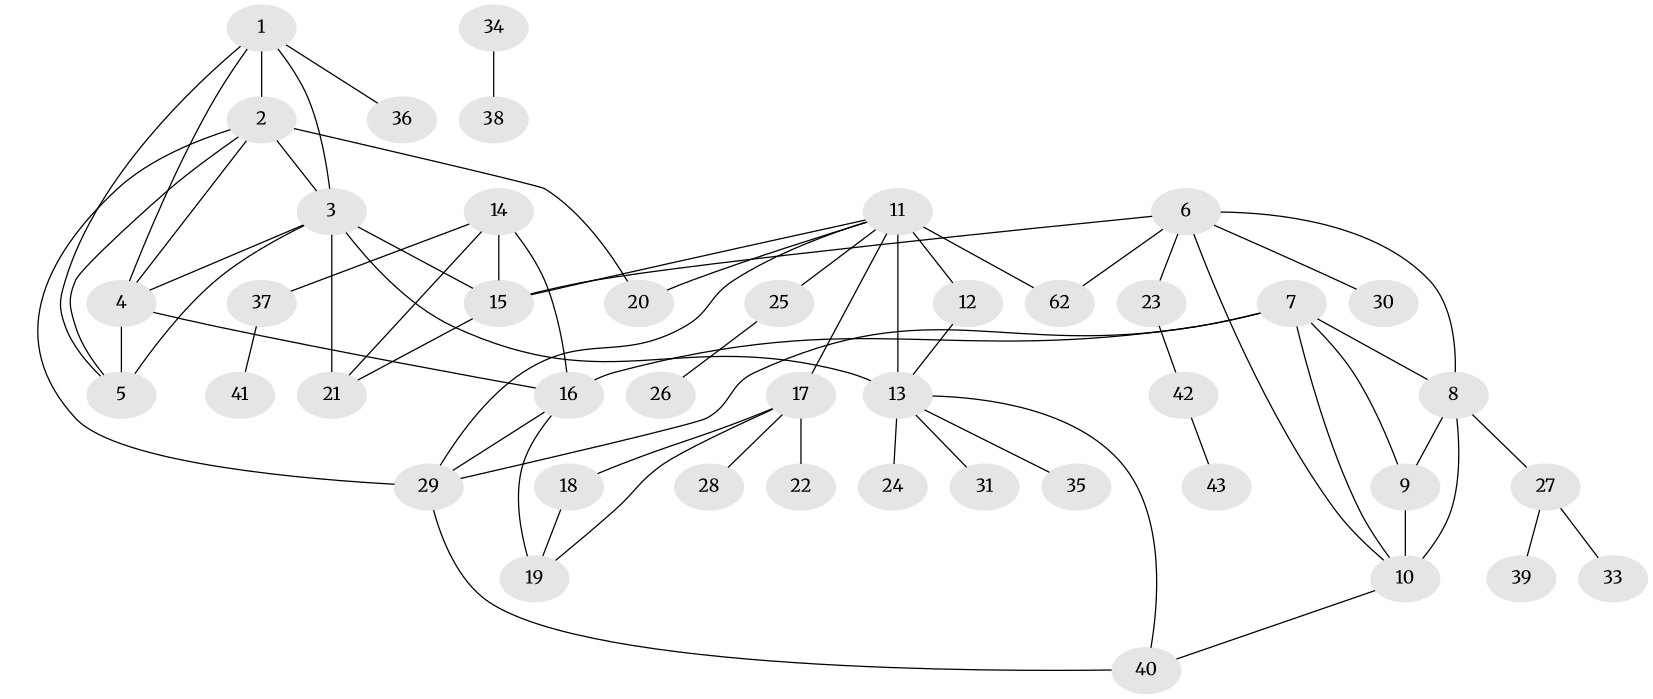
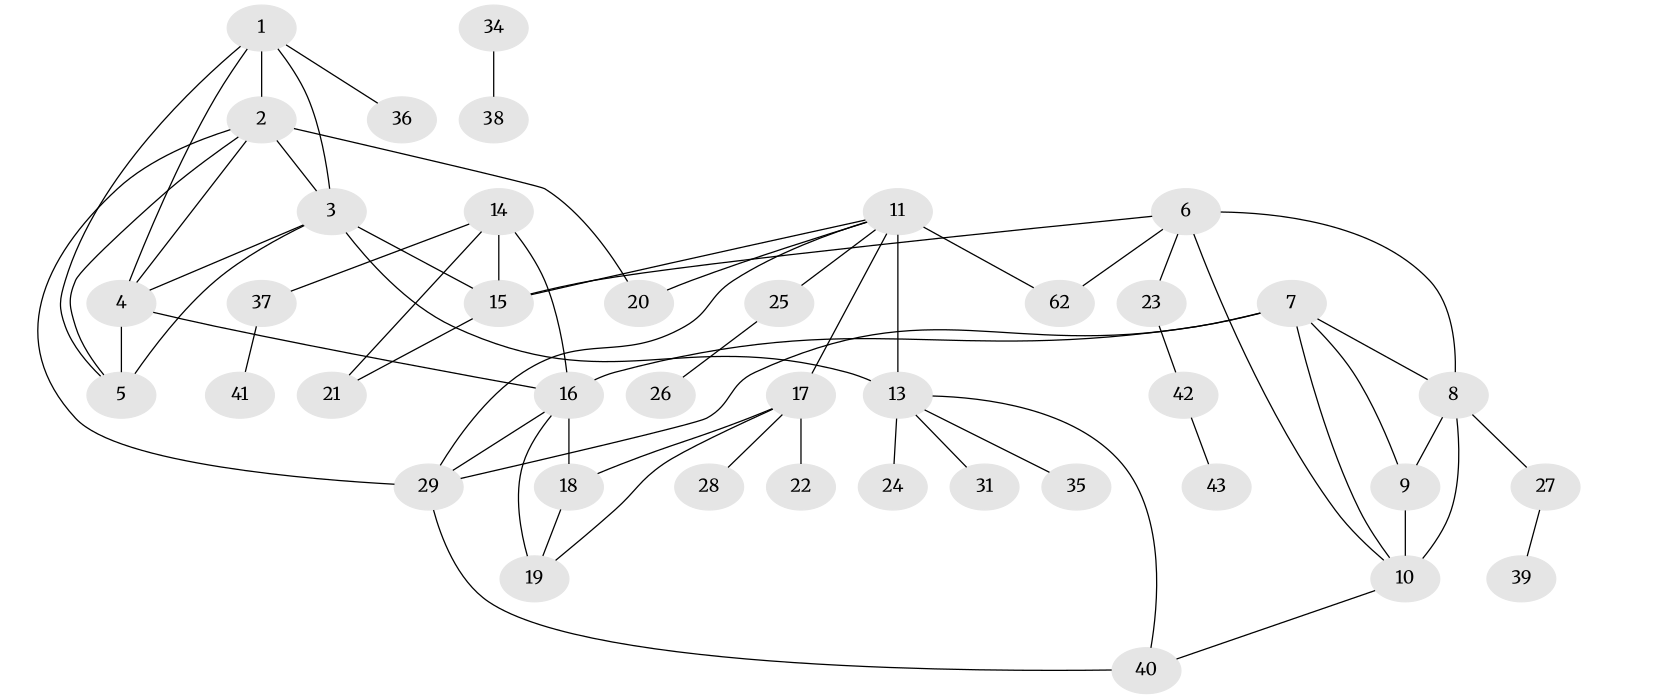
edge "3" -- "21": removed
node "12": removed
node "30": removed
edge "16" -- "18": added
node "33": removed
